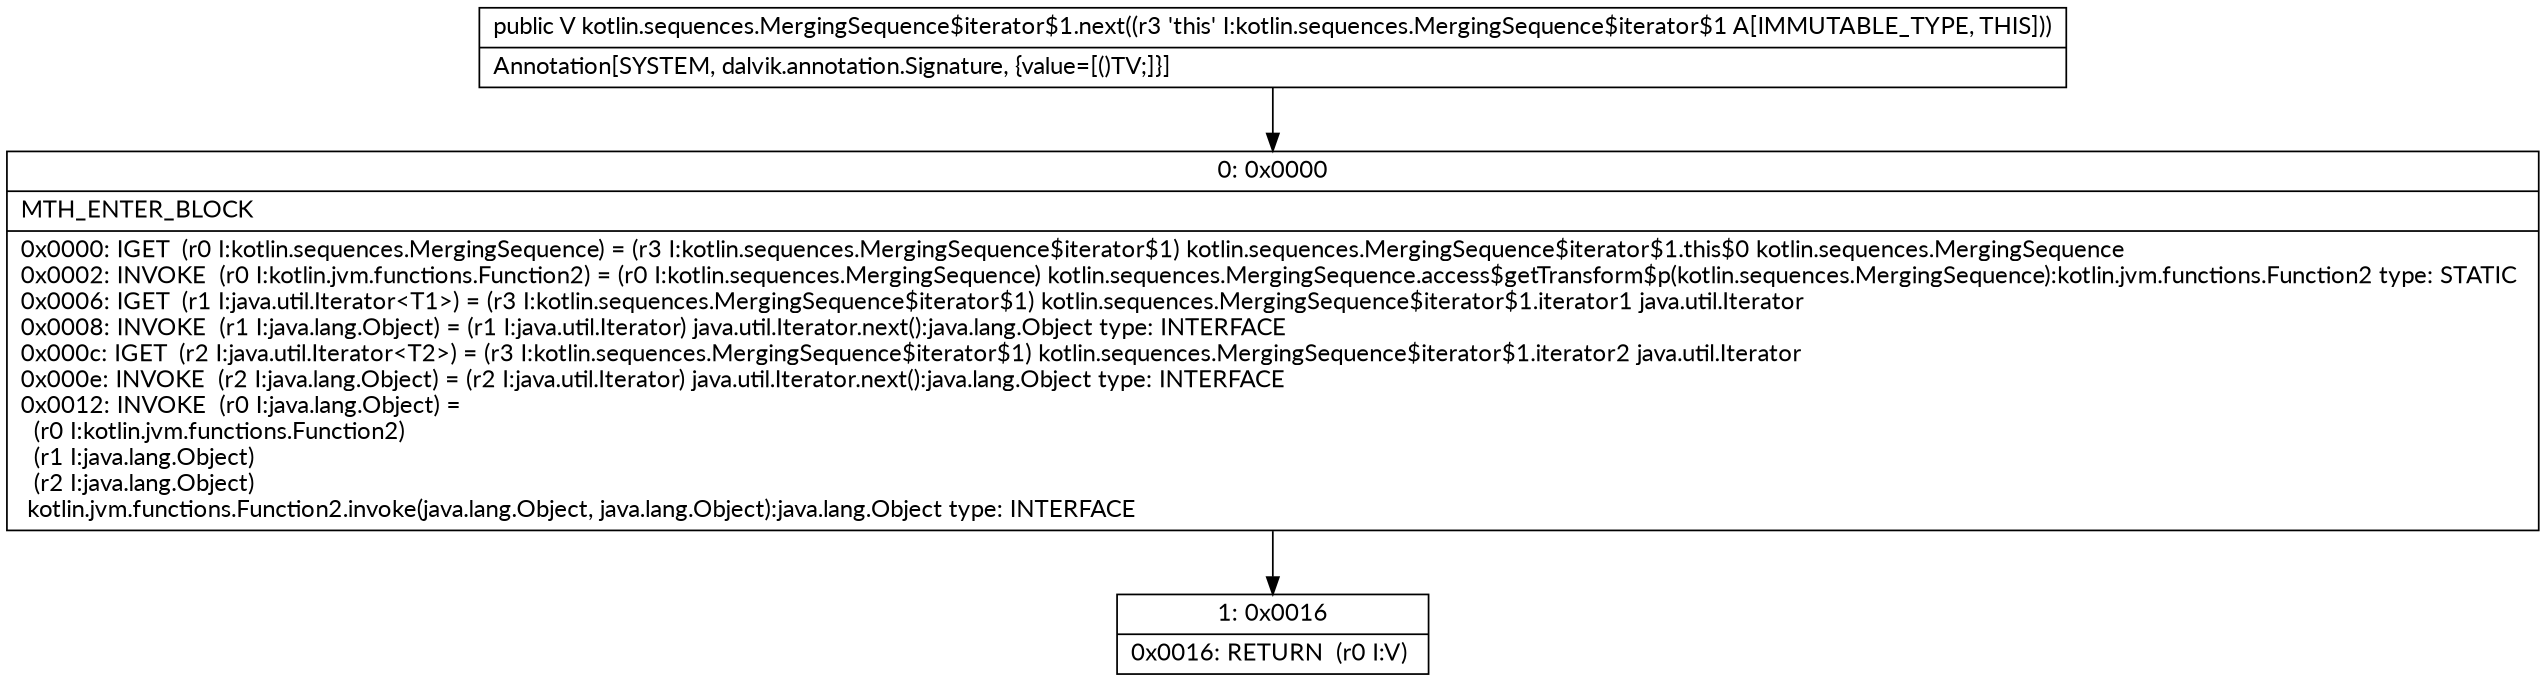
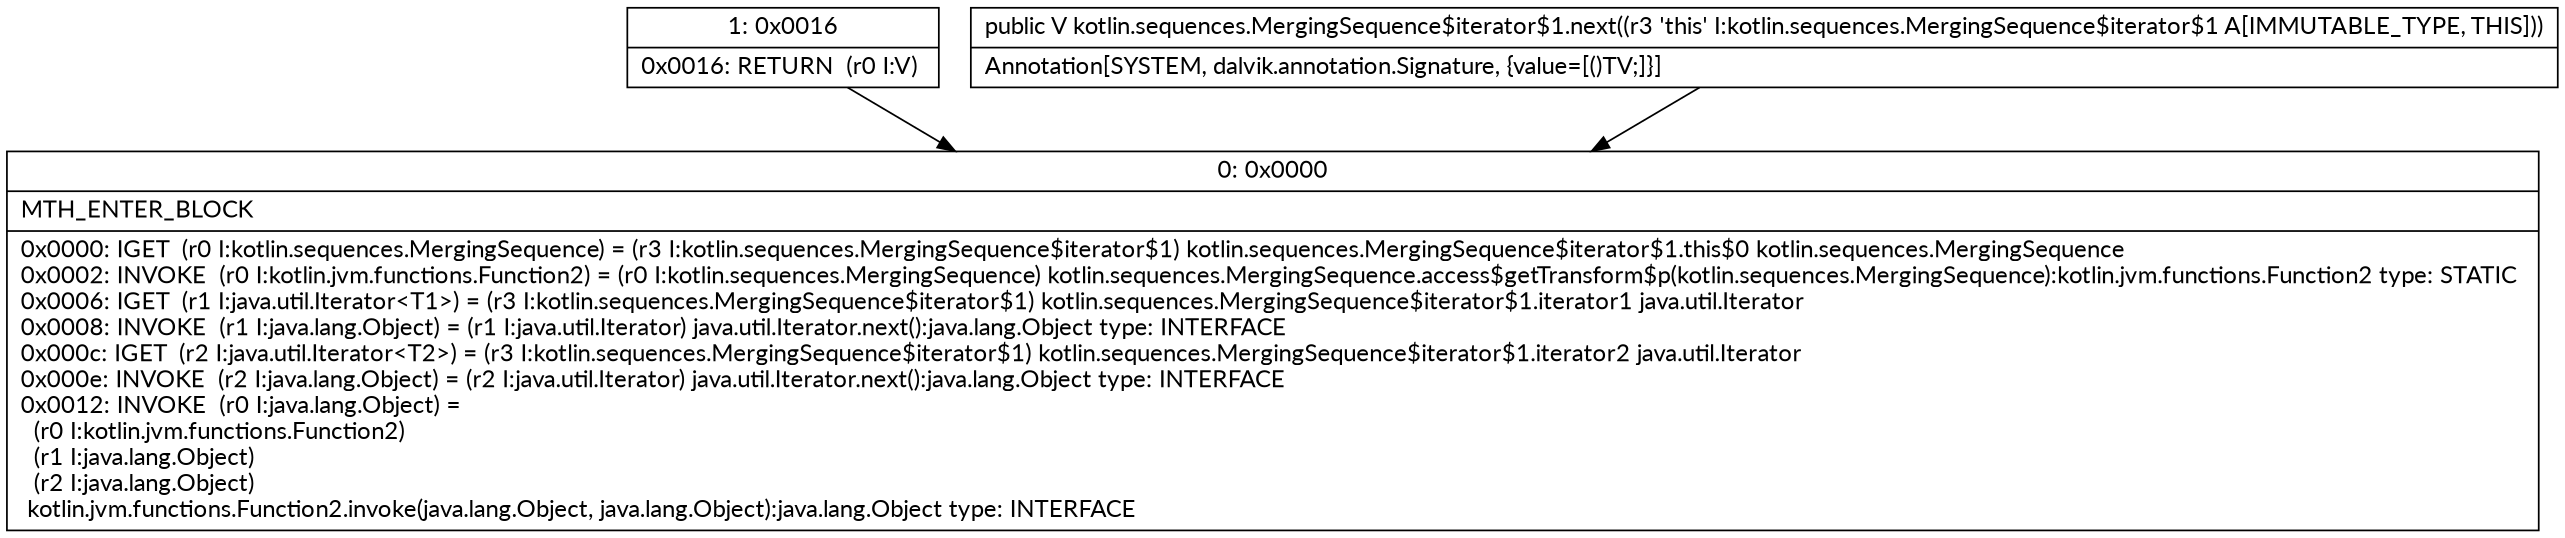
edge "0: 0x0000" -> "1: 0x0016": reversed
